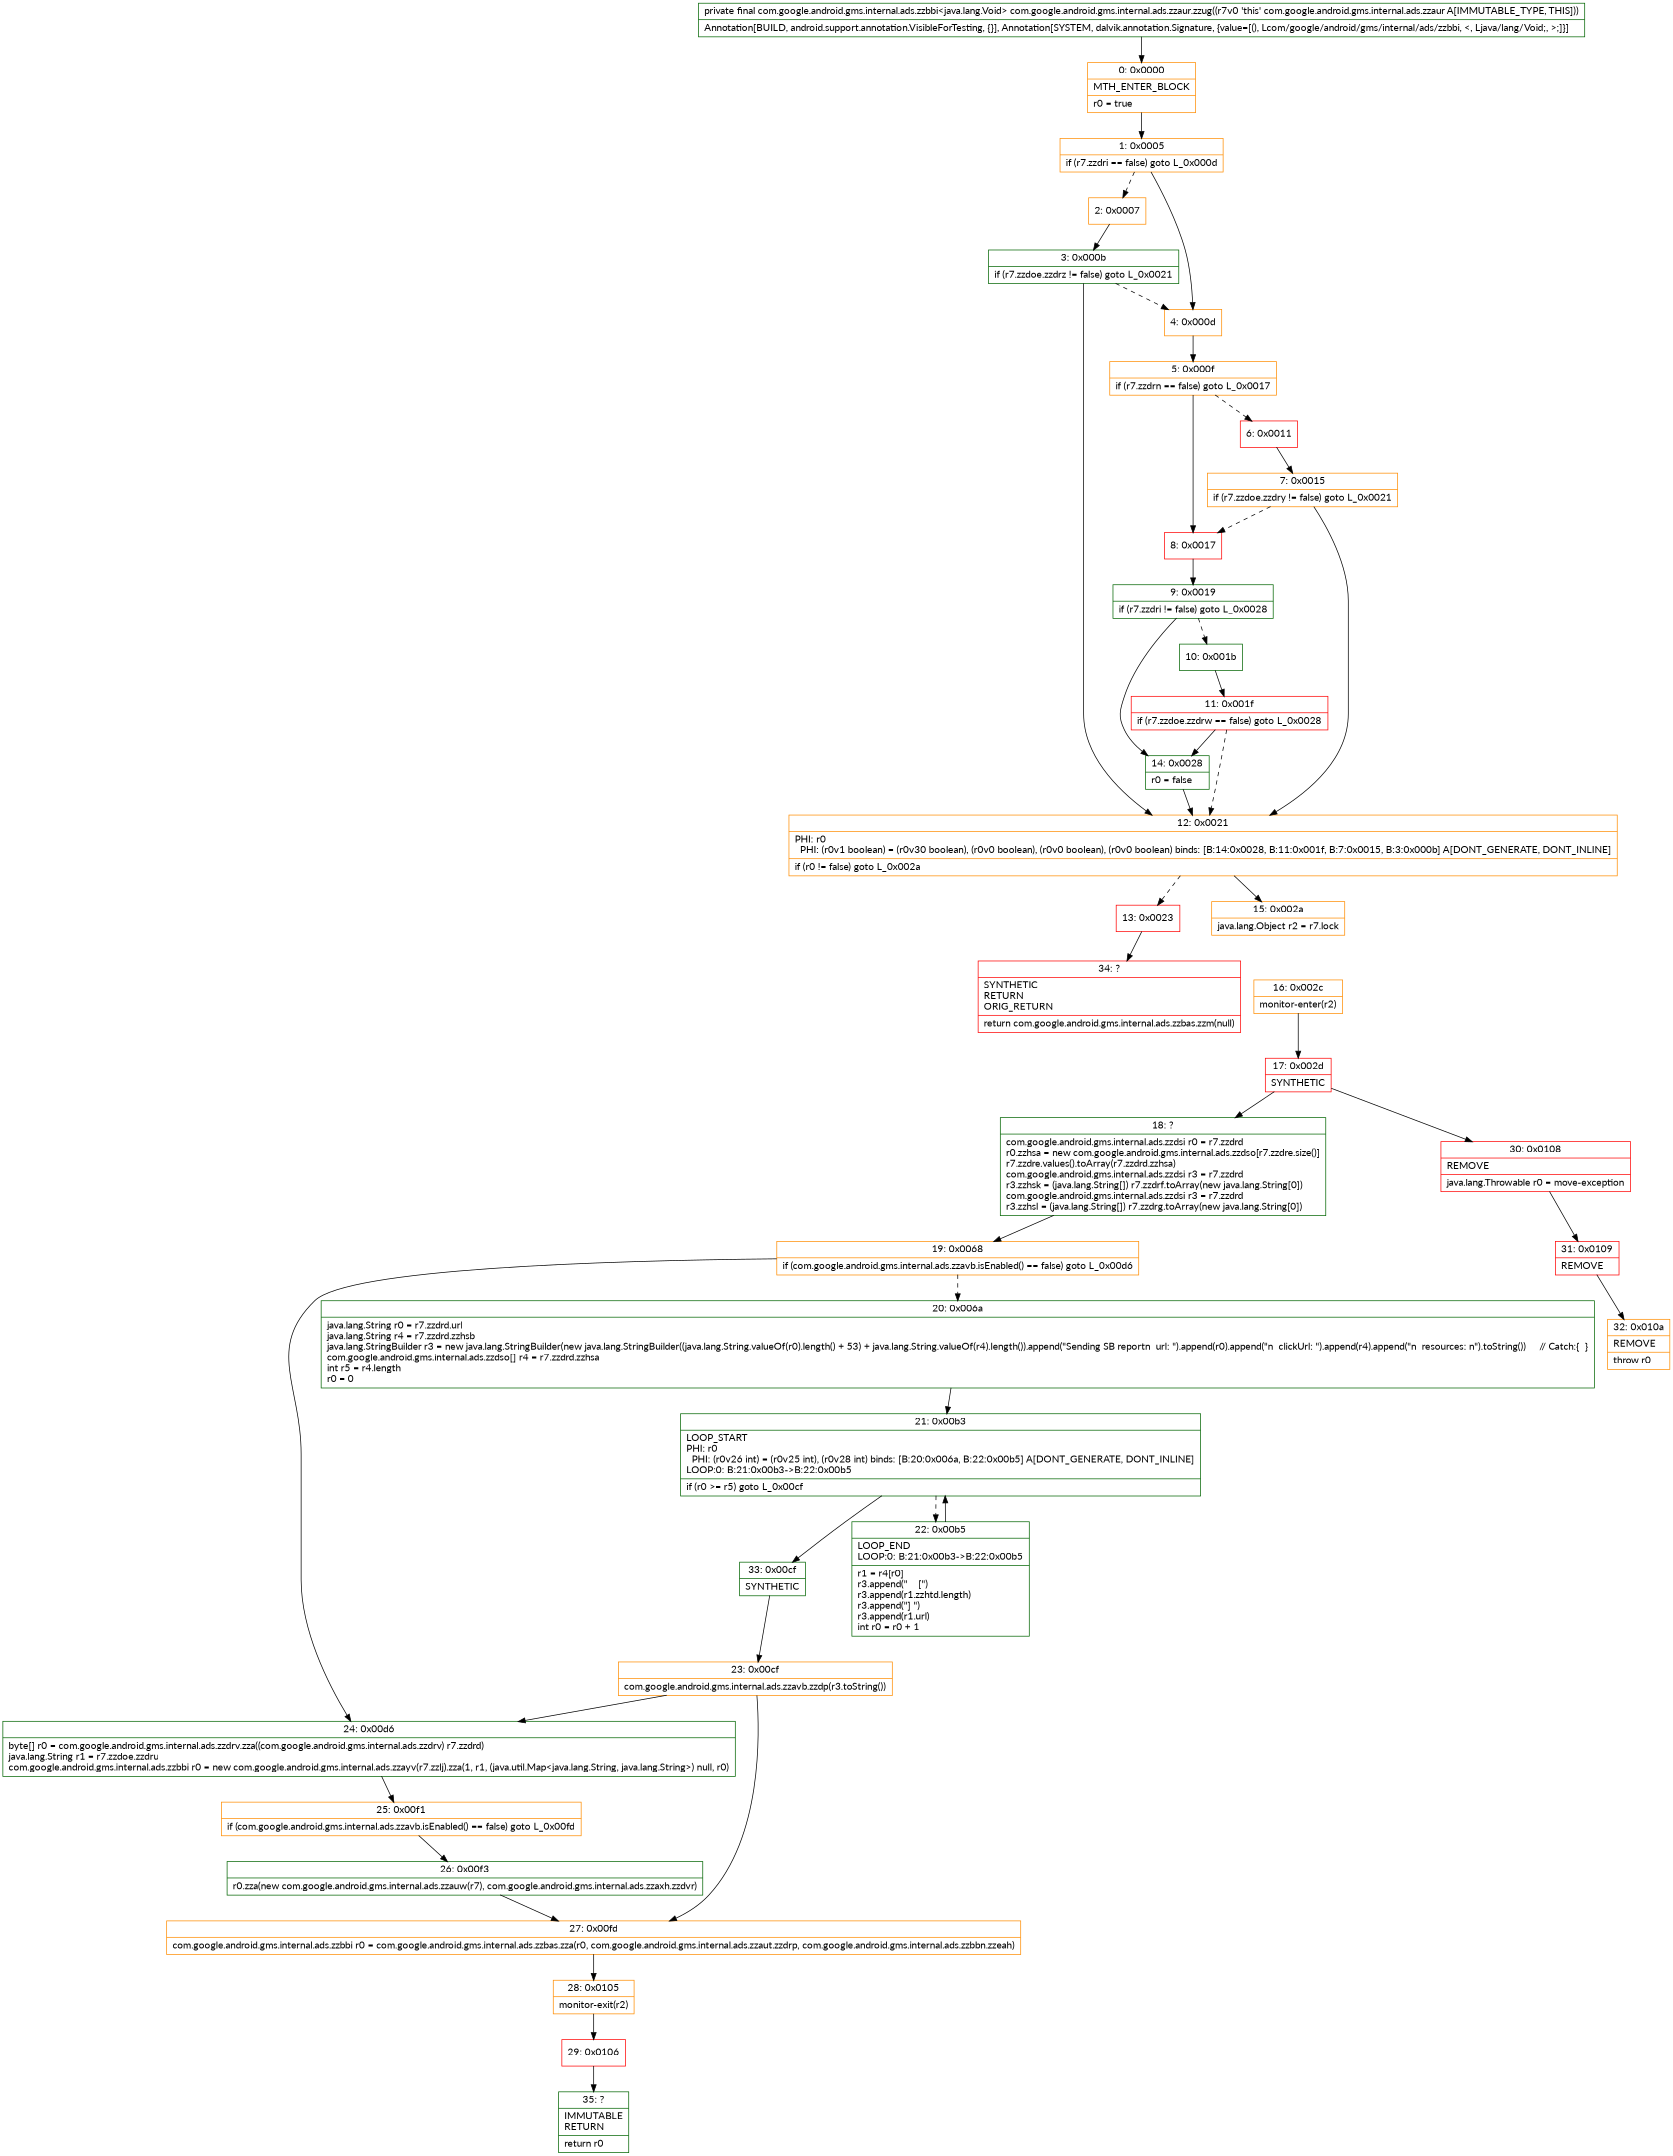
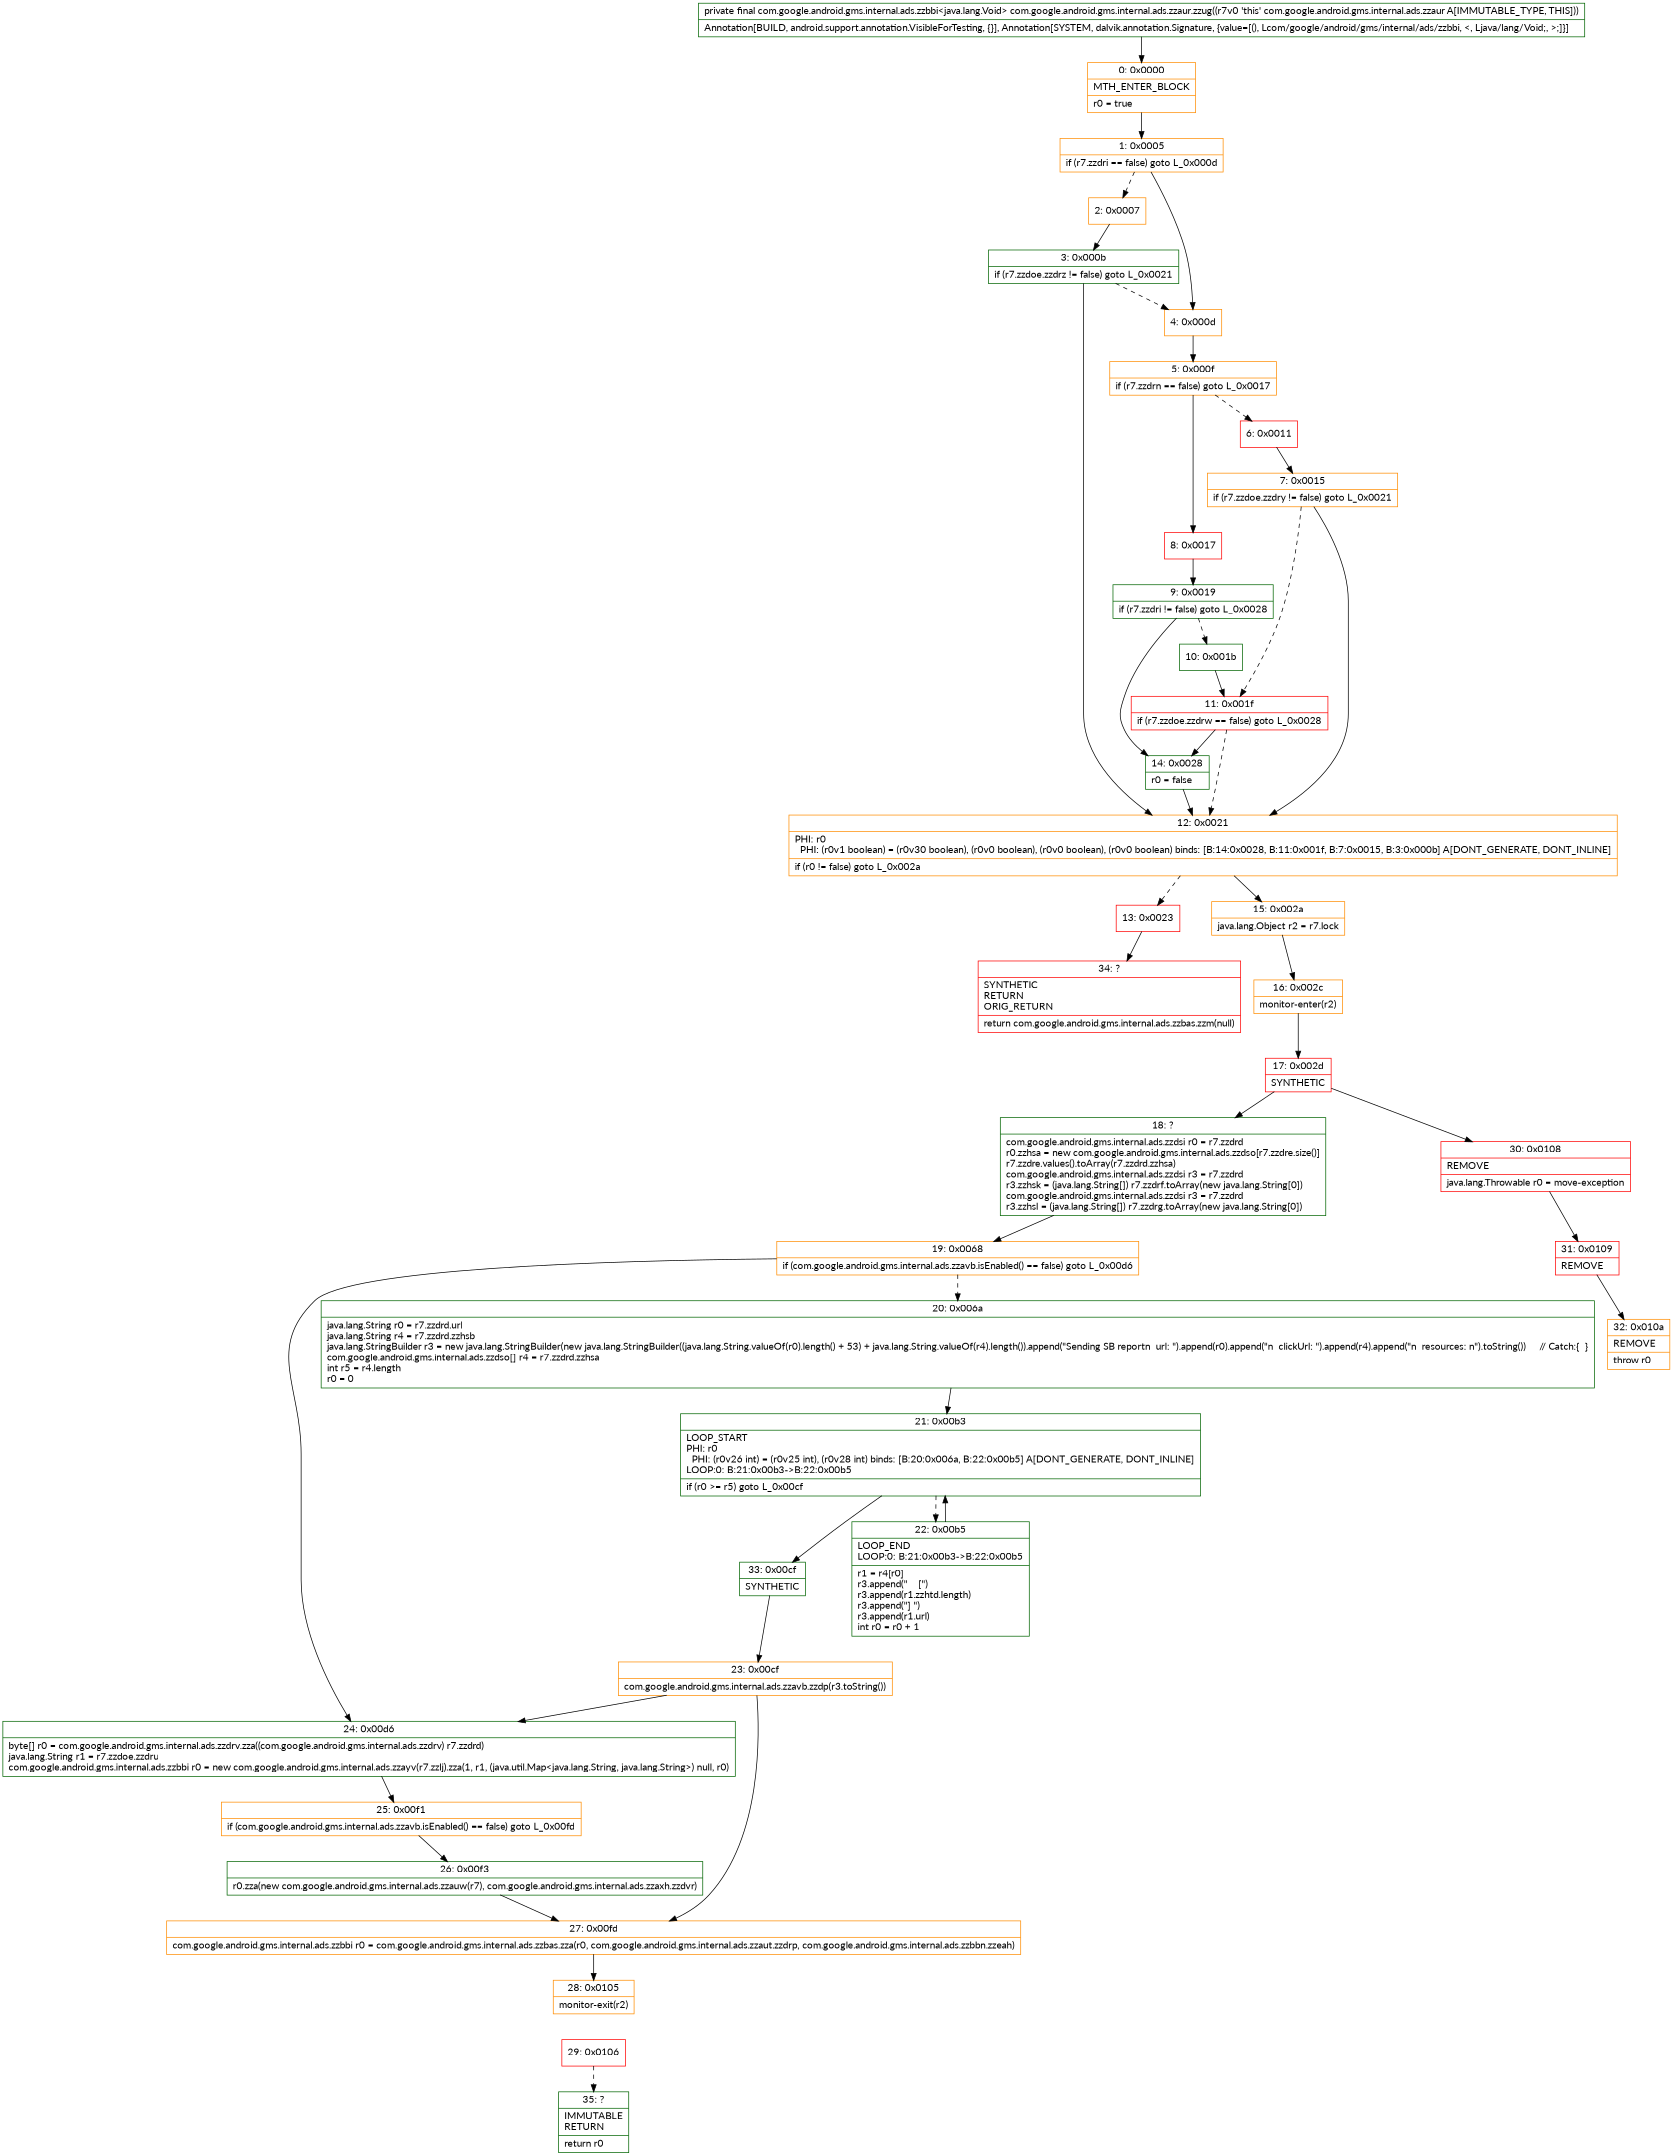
edge "7: 0x0015" -> "8: 0x0017": now "7: 0x0015" -> "11: 0x001f"
edge "15: 0x002a" -> "16: 0x002c": added
edge "28: 0x0105" -> "29: 0x0106": removed
edge "29: 0x0106" -> "35: ?": style solid -> dashed
